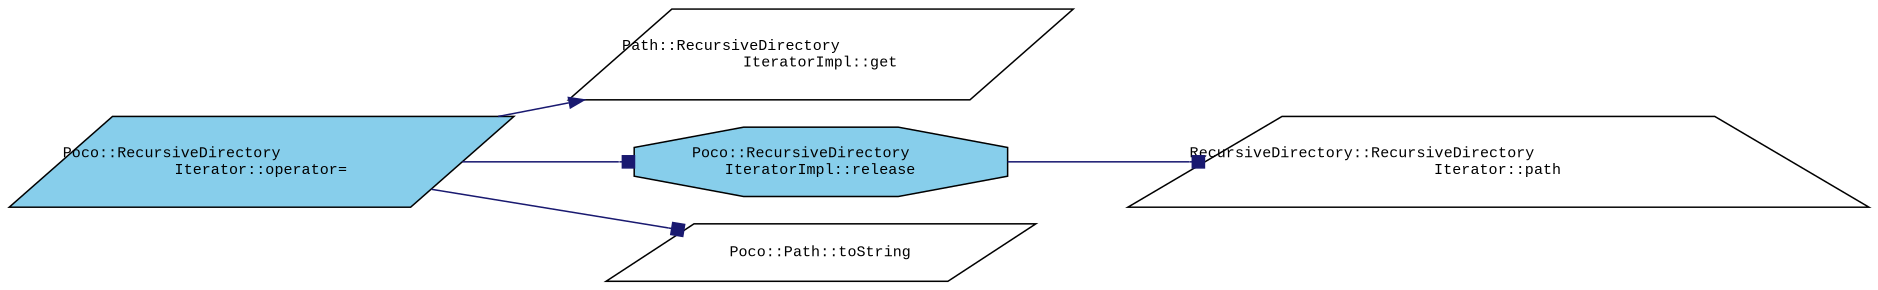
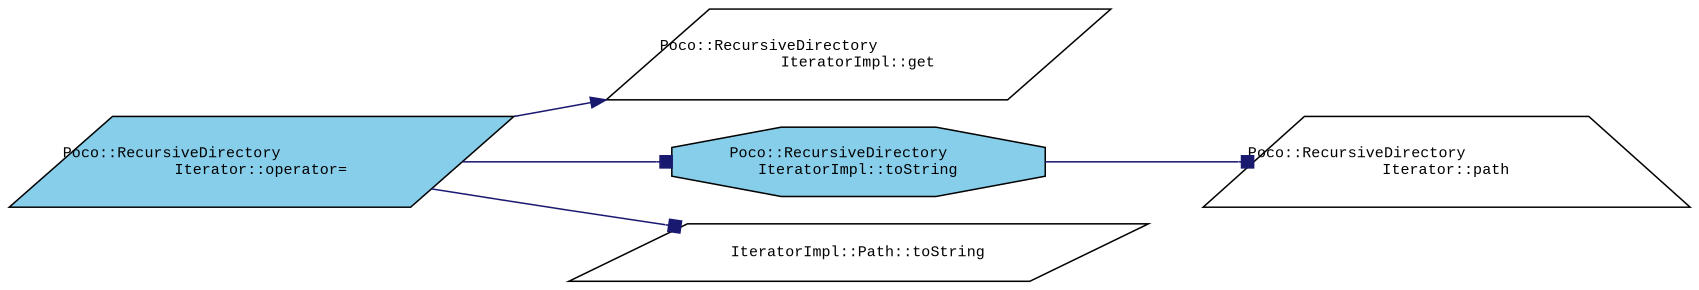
node "Path::RecursiveDirectory IteratorImpl::get": label "Path::RecursiveDirectory IteratorImpl::get" -> "Poco::RecursiveDirectory IteratorImpl::get"
node "Poco::RecursiveDirectory IteratorImpl::release": label "Poco::RecursiveDirectory IteratorImpl::release" -> "Poco::RecursiveDirectory IteratorImpl::toString"
node "RecursiveDirectory::RecursiveDirectory Iterator::path": label "RecursiveDirectory::RecursiveDirectory Iterator::path" -> "Poco::RecursiveDirectory Iterator::path"
node "Poco::Path::toString": label "Poco::Path::toString" -> "IteratorImpl::Path::toString"
